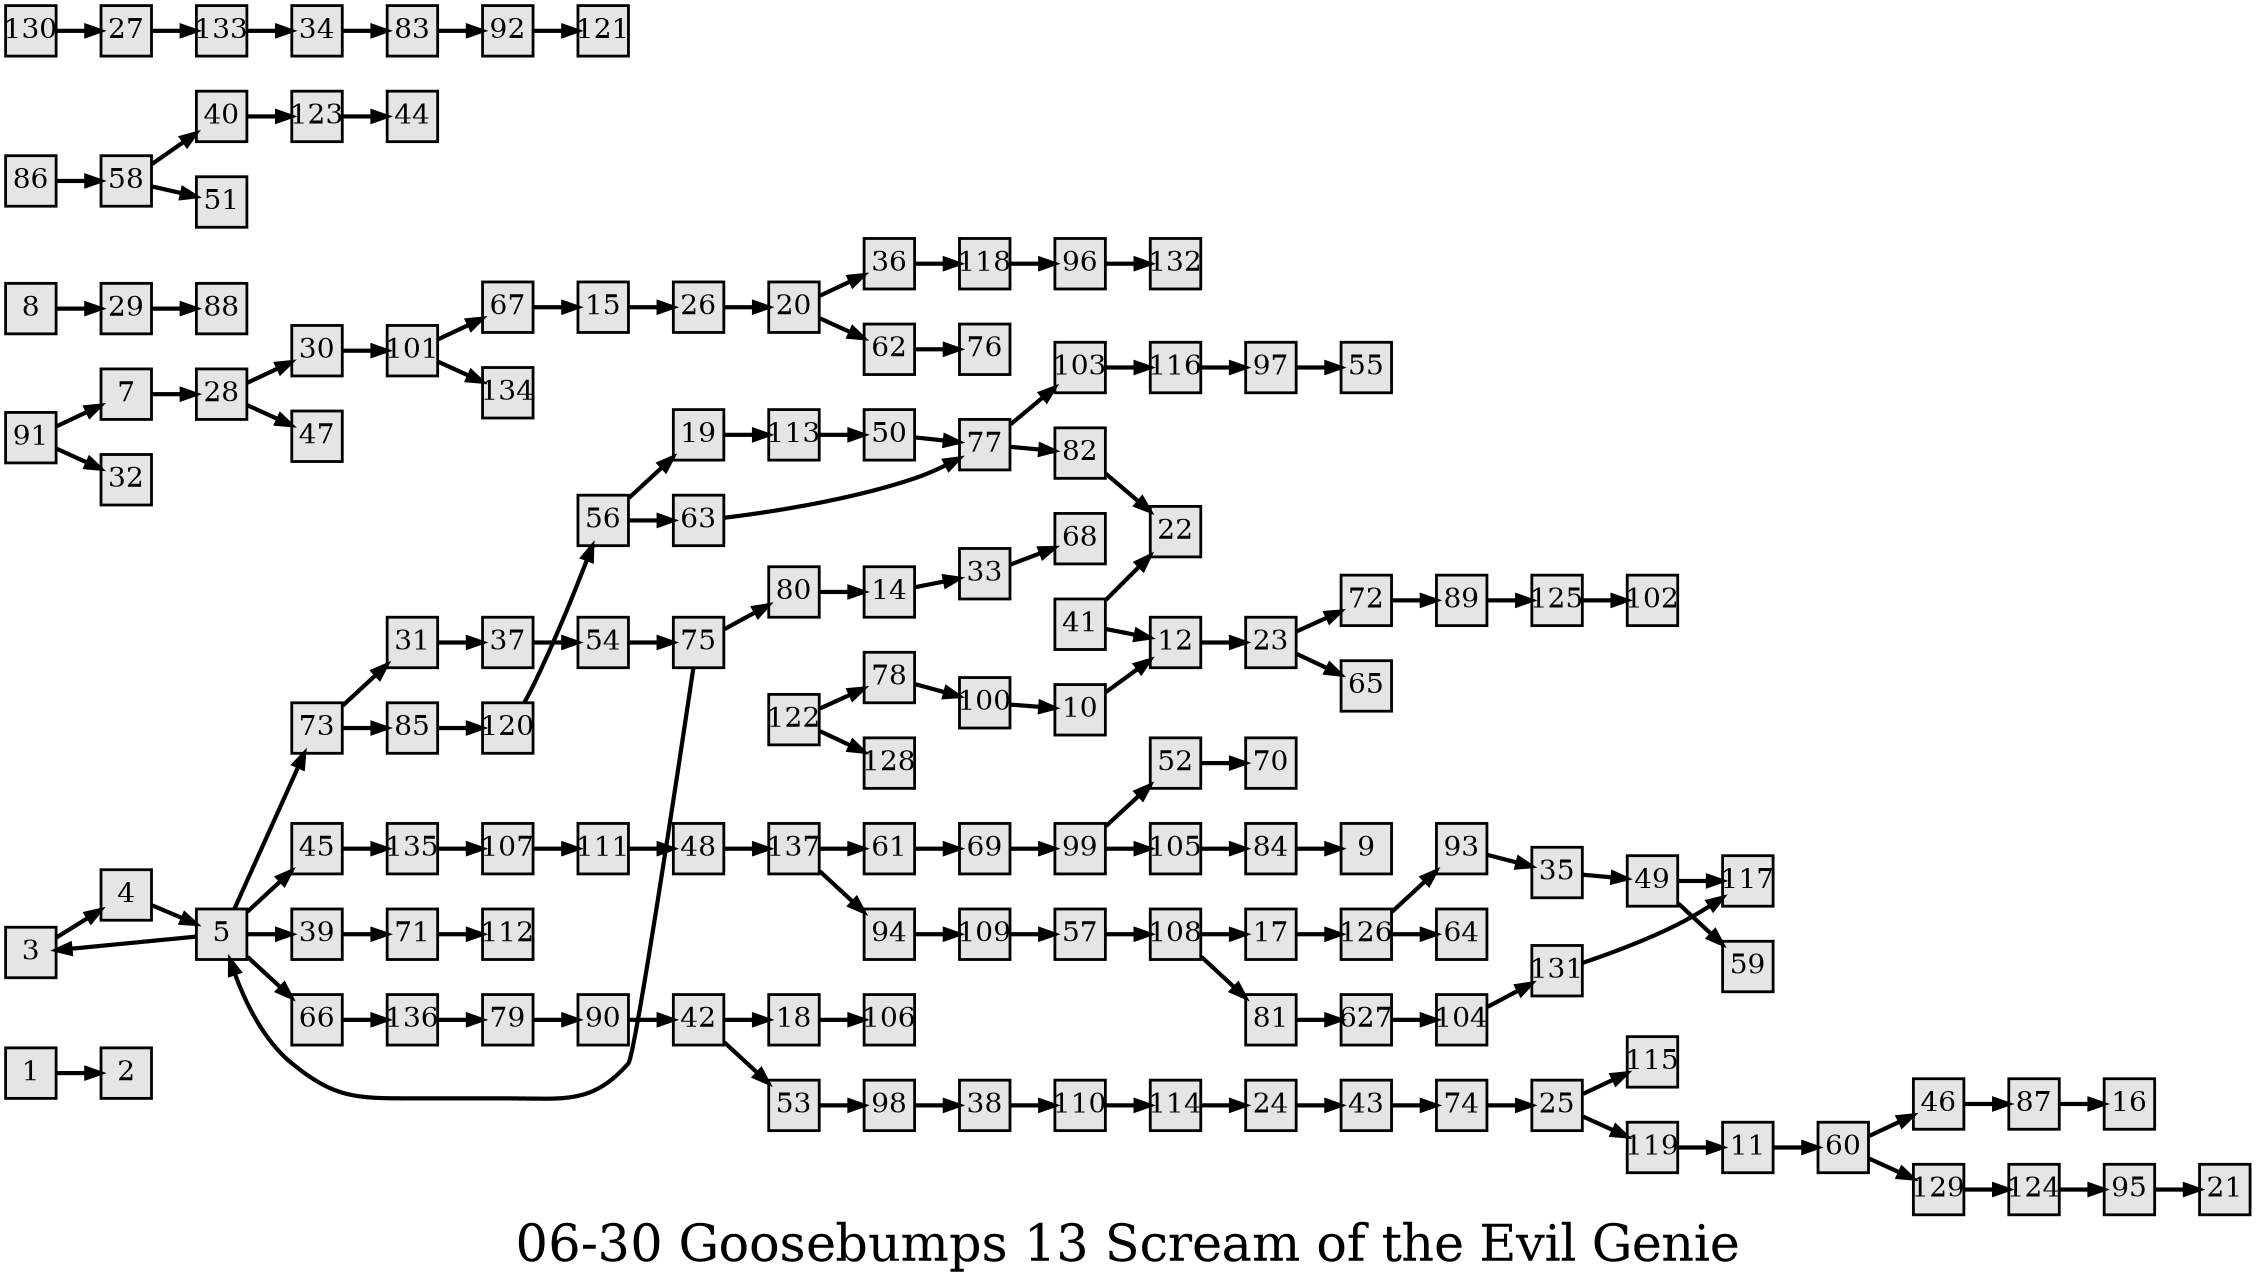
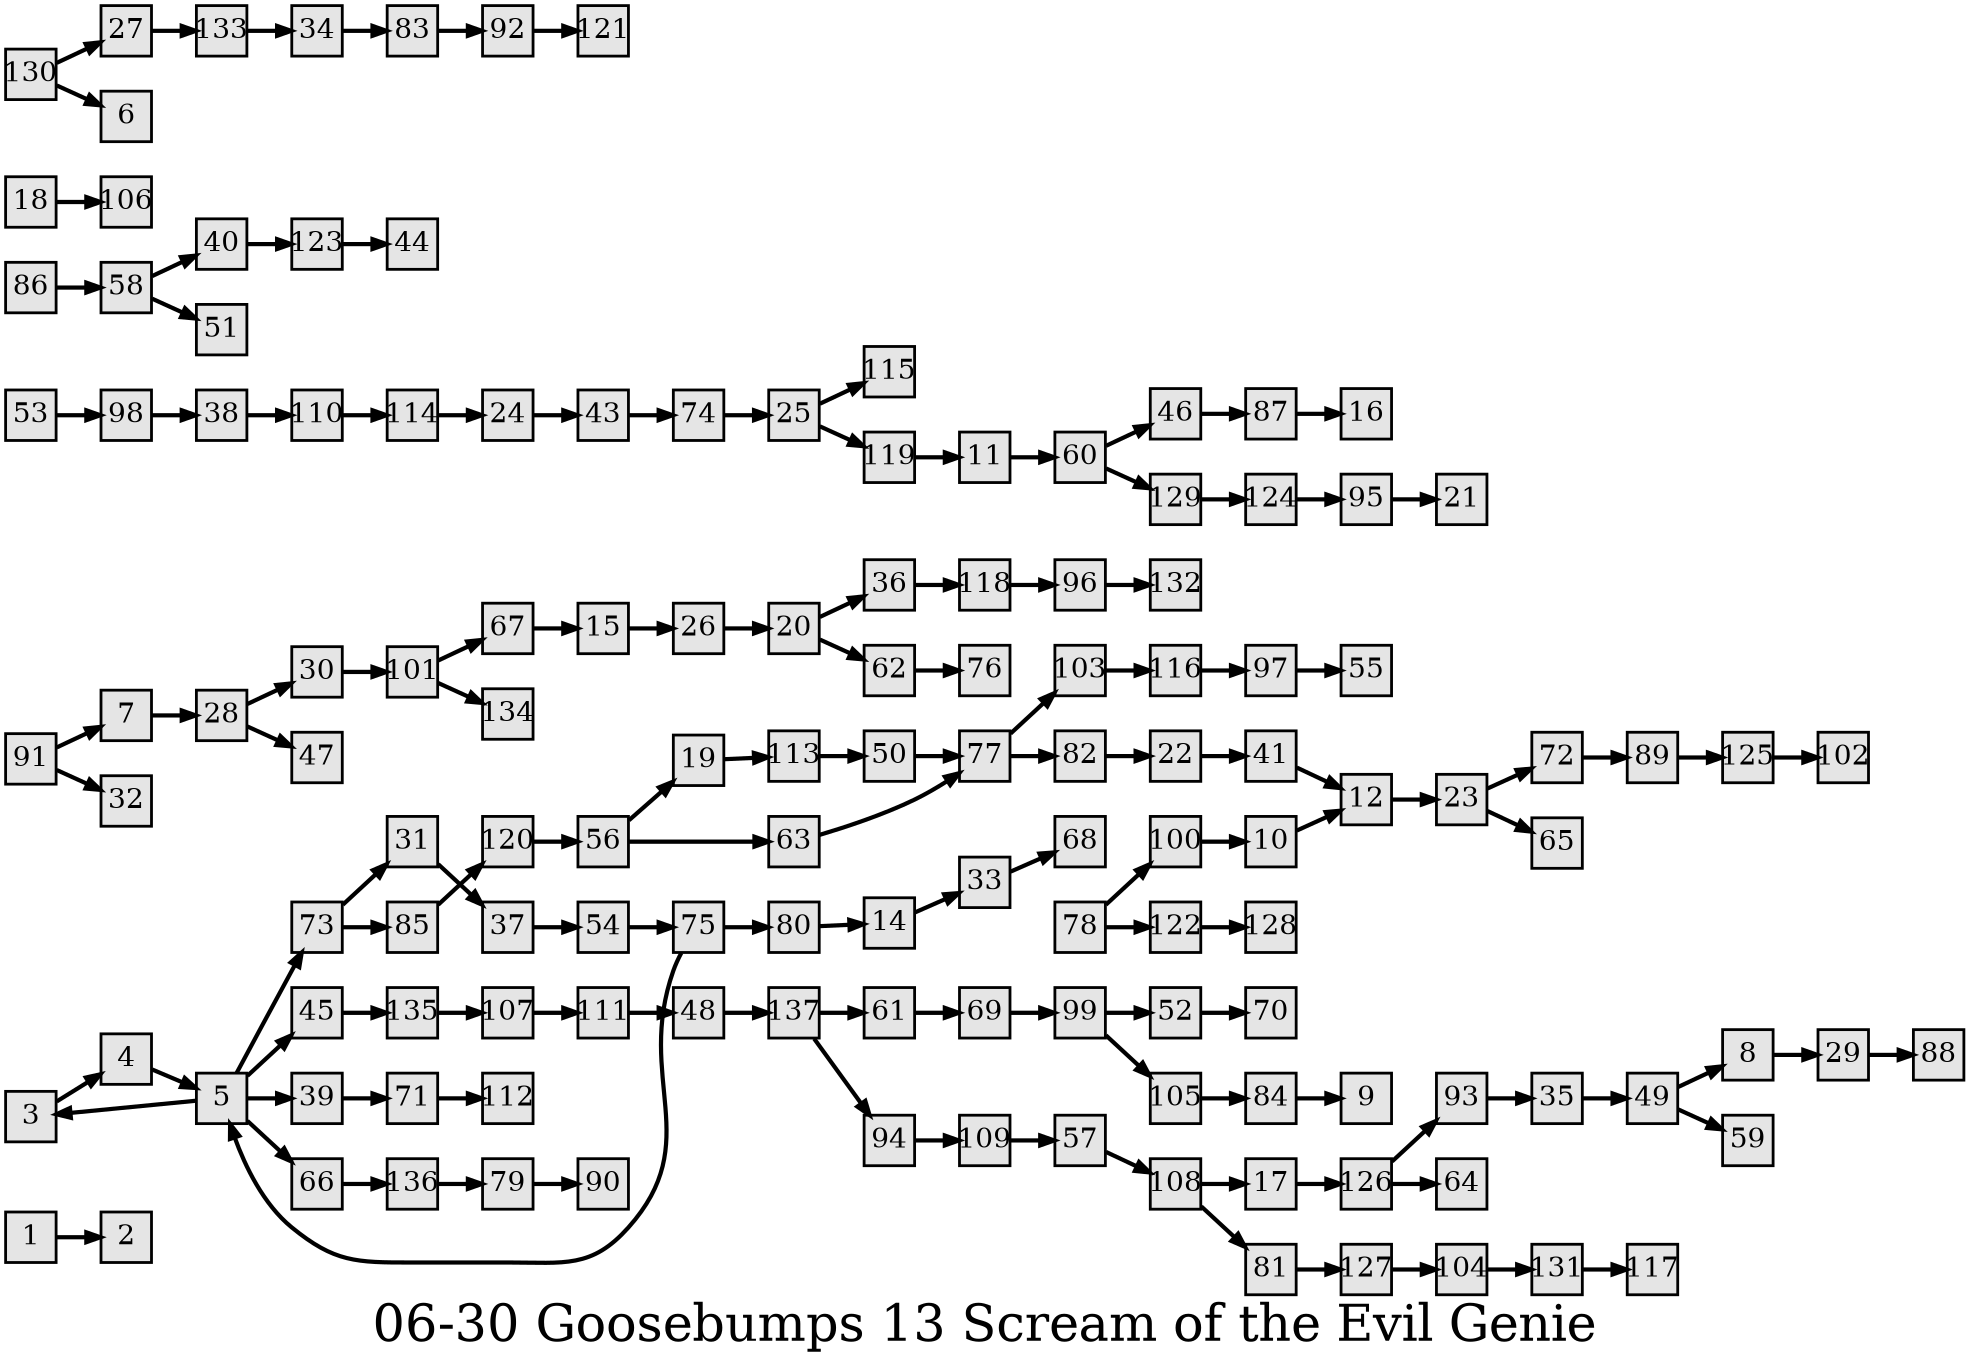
node "6": added
edge "41" -> "22": reversed
edge "122" -> "78": reversed
edge "49" -> "117": now "49" -> "8"
node "42": removed
node "627": label "627" -> "127"
